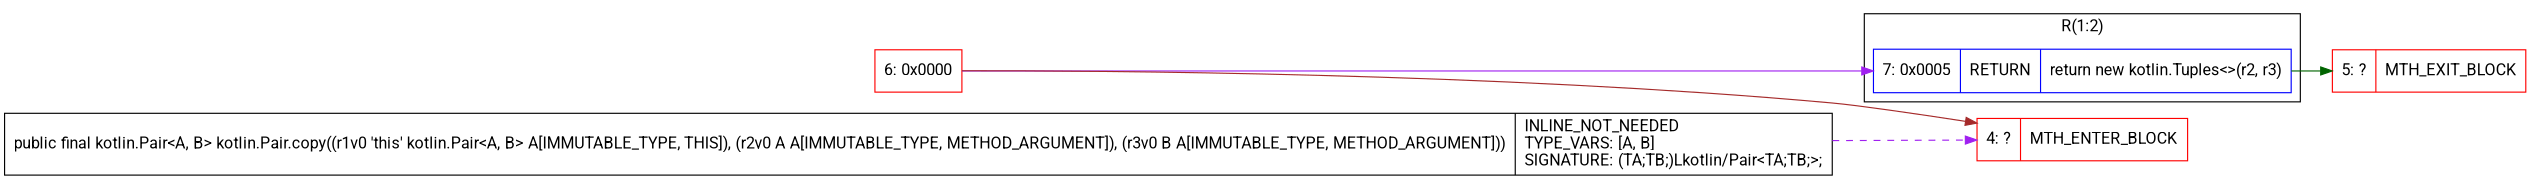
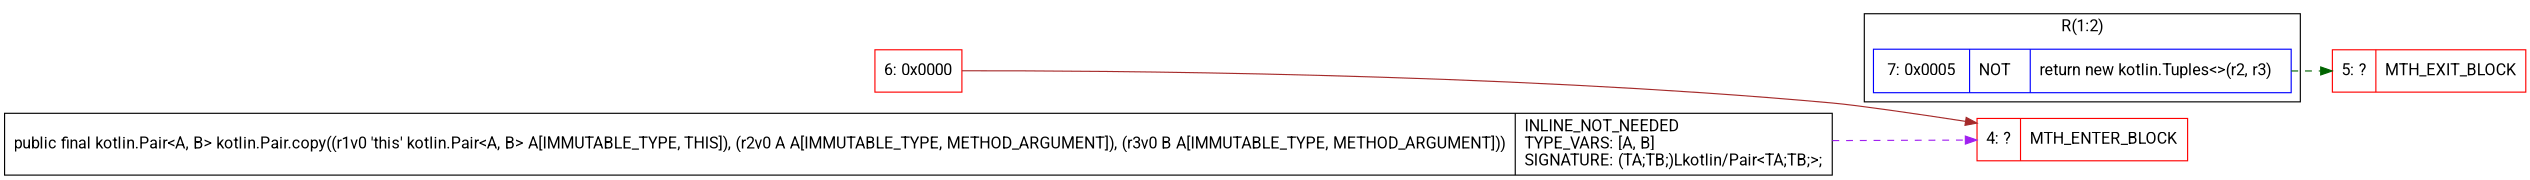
node "7: 0x0005": text "RETURN" -> "NOT"
edge "6: 0x0000" -> "7: 0x0005": removed
edge "7: 0x0005" -> "5: ?": style solid -> dashed
